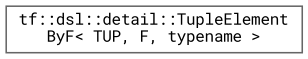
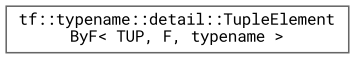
node "tf::dsl::detail::TupleElement ByF< TUP, F, typename >": label "tf::dsl::detail::TupleElement ByF< TUP, F, typename >" -> "tf::typename::detail::TupleElement ByF< TUP, F, typename >"
